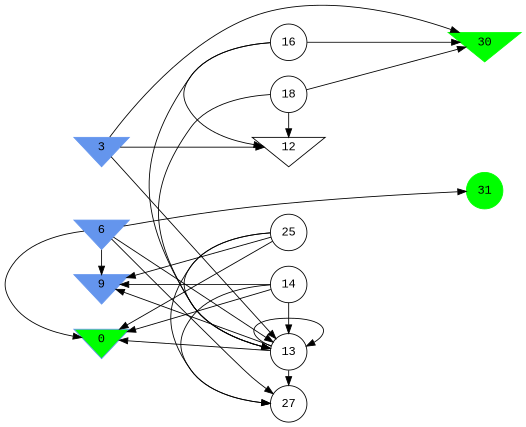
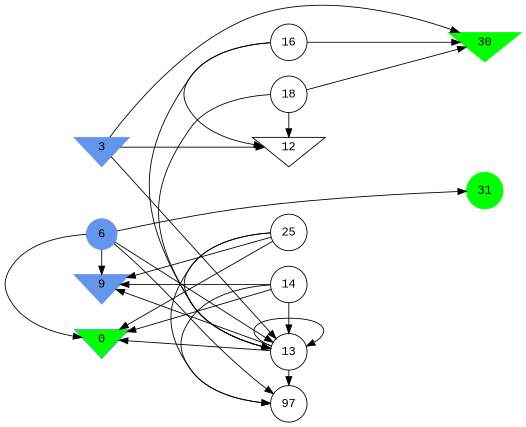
node "6": shape invtriangle -> circle
node "27": label "27" -> "97"
